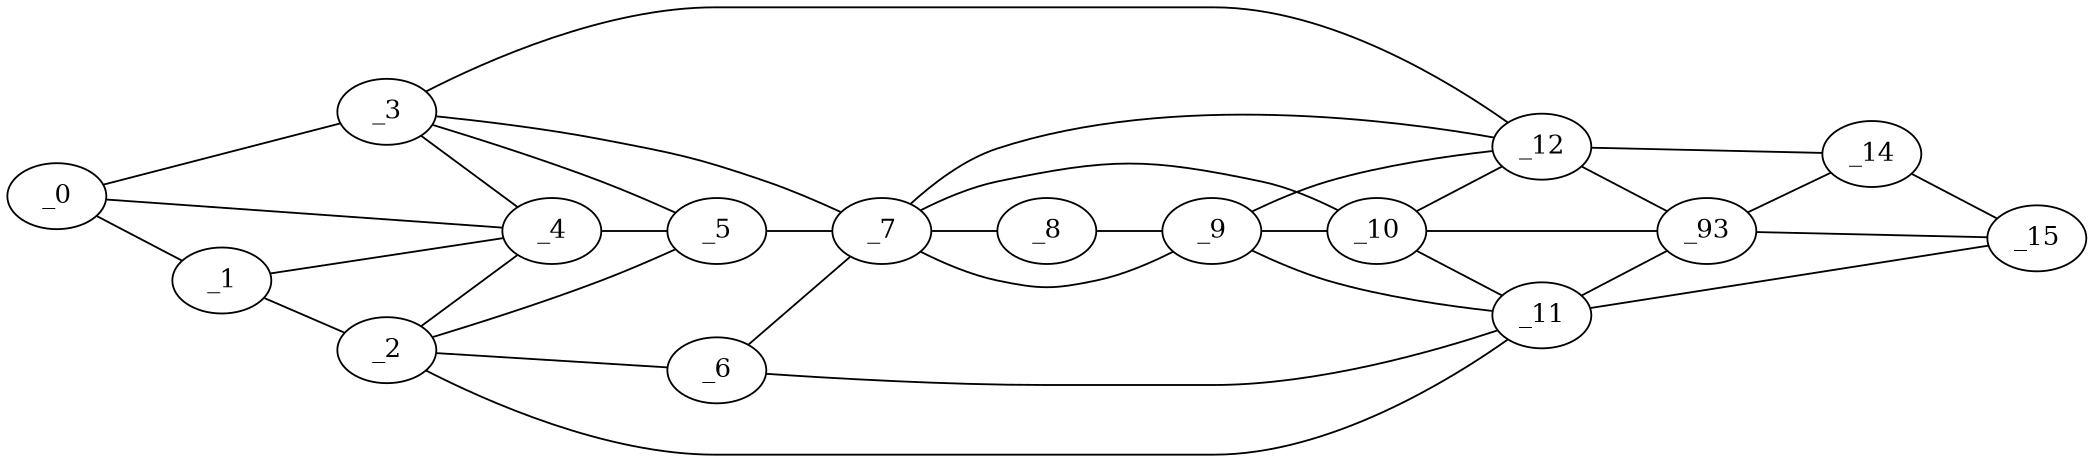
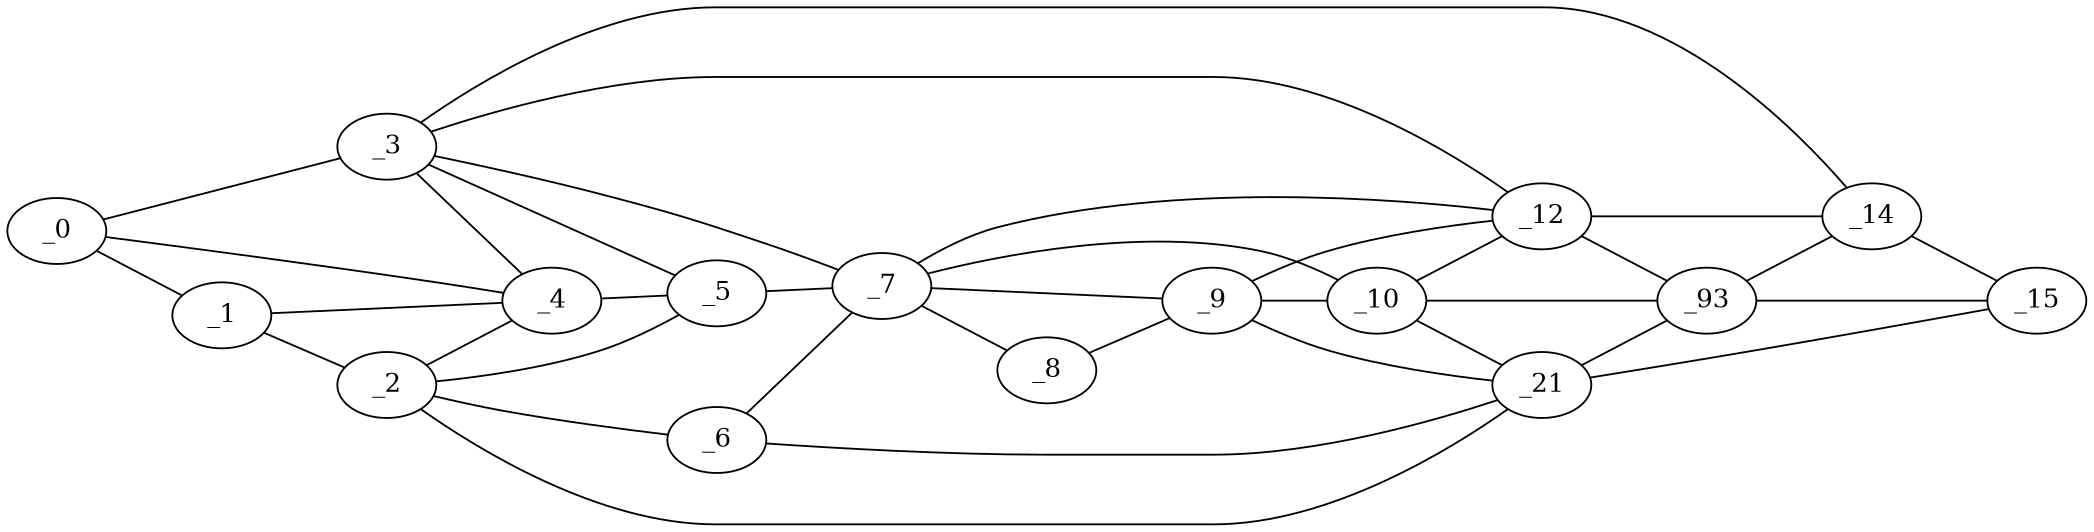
edge "_3" -- "_14": added
node "_11": label "_11" -> "_21"
